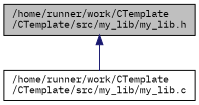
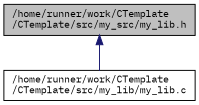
node "/home/runner/work/CTemplate /CTemplate/src/my_lib/my_lib.h": label "/home/runner/work/CTemplate /CTemplate/src/my_lib/my_lib.h" -> "/home/runner/work/CTemplate /CTemplate/src/my_src/my_lib.h"
